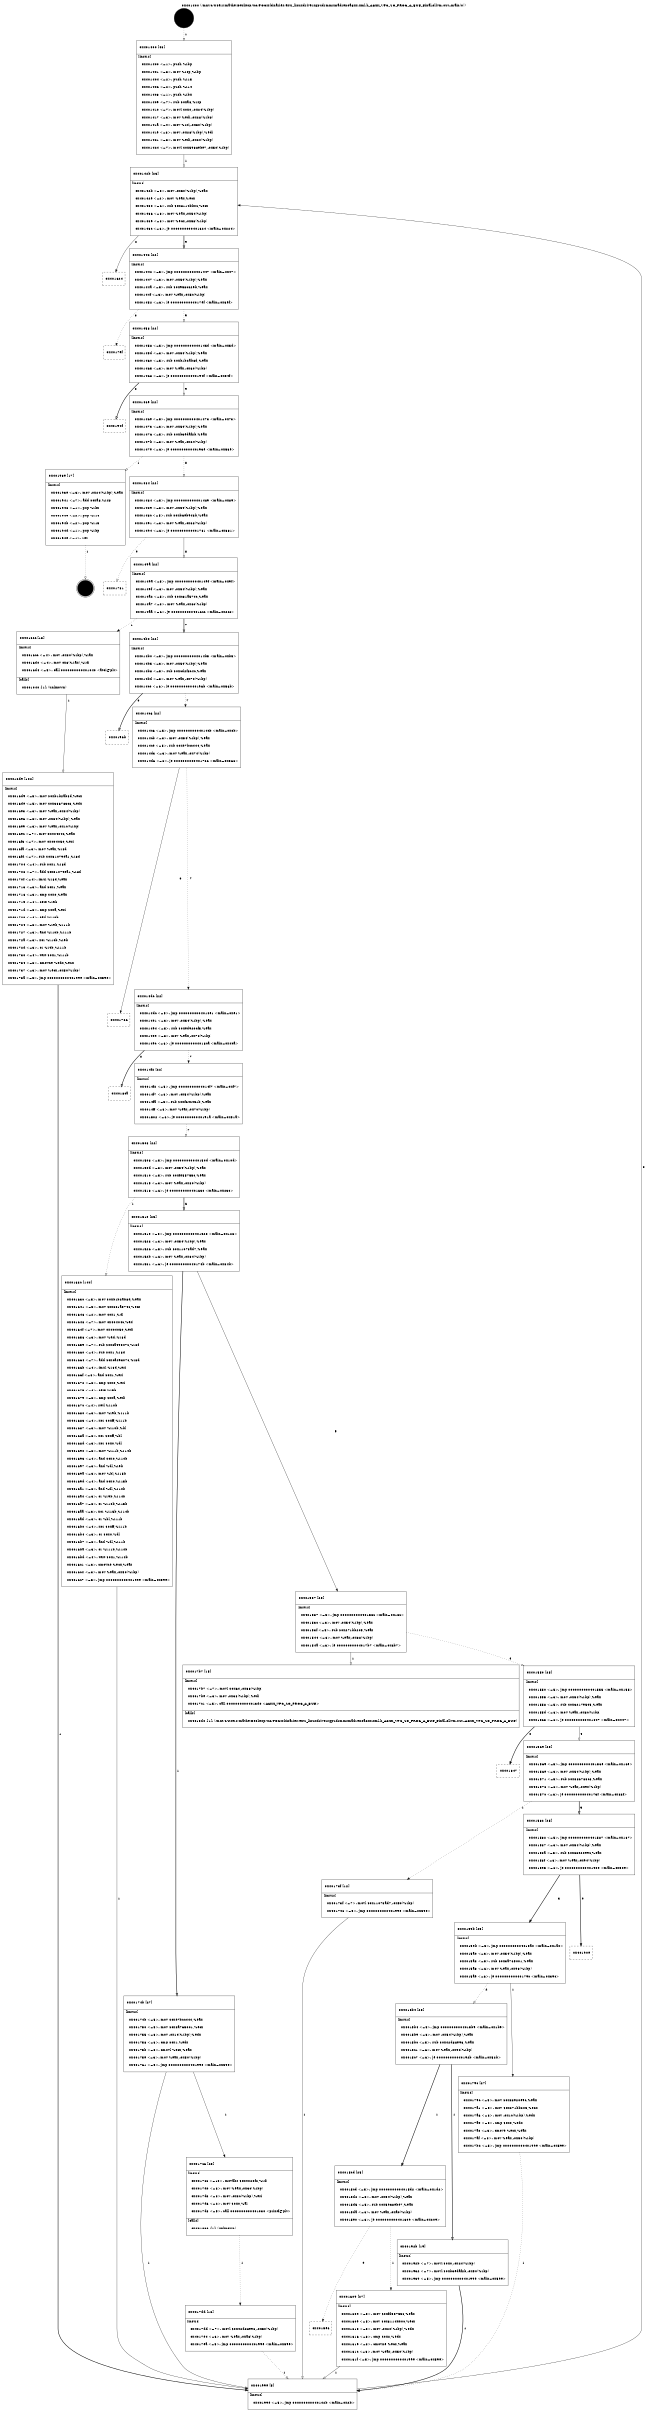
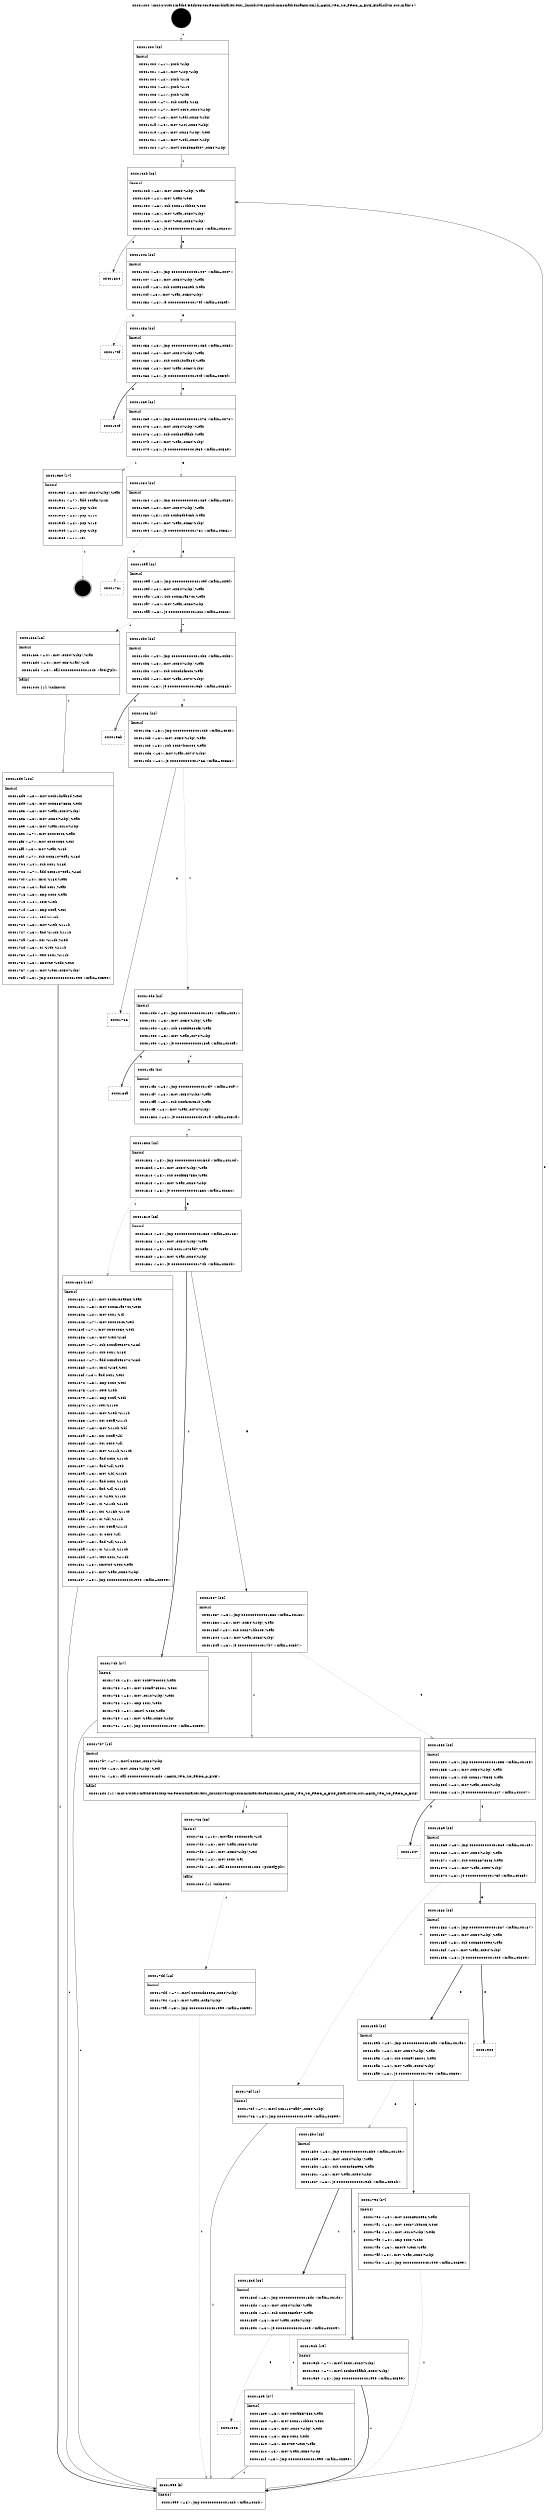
edge "0x40174b [27]" -> "0x4017c6 [23]": now "0x4017b7 [15]" -> "0x4017c6 [23]"
